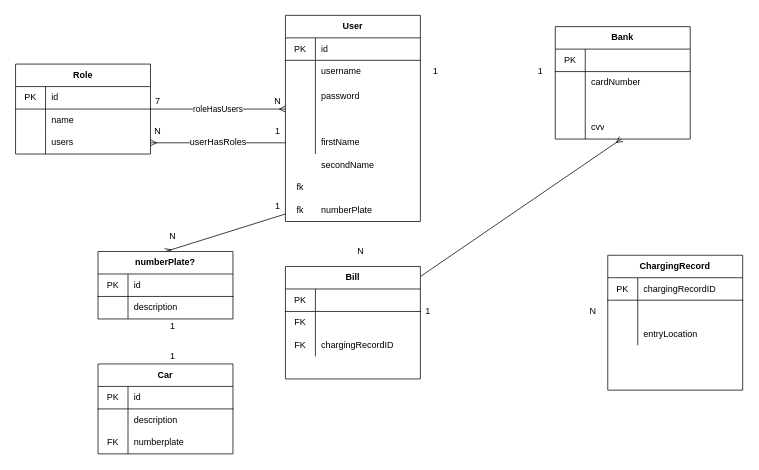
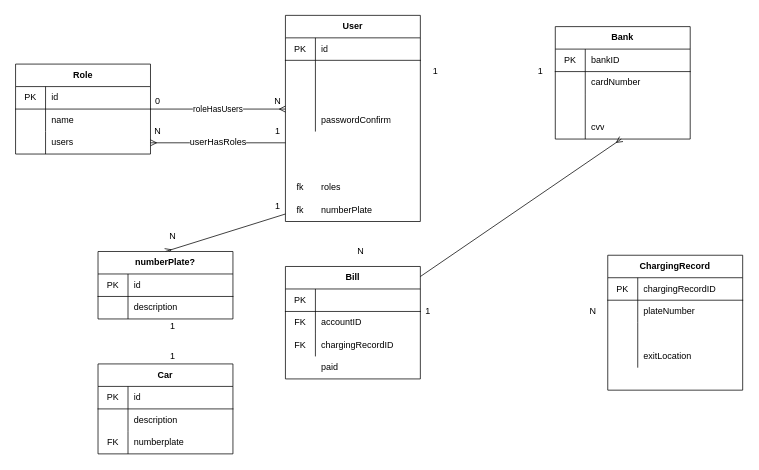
node "bankID": added
node "username": removed
node "password": removed
node "7": label "7" -> "0"
node "passwordConfirm": added
node "firstName": removed
node "secondName": removed
node "roles": added
node "plateNumber": added
node "accountID": added
node "entryLocation": removed
node "exitLocation": added
node "paid": added
